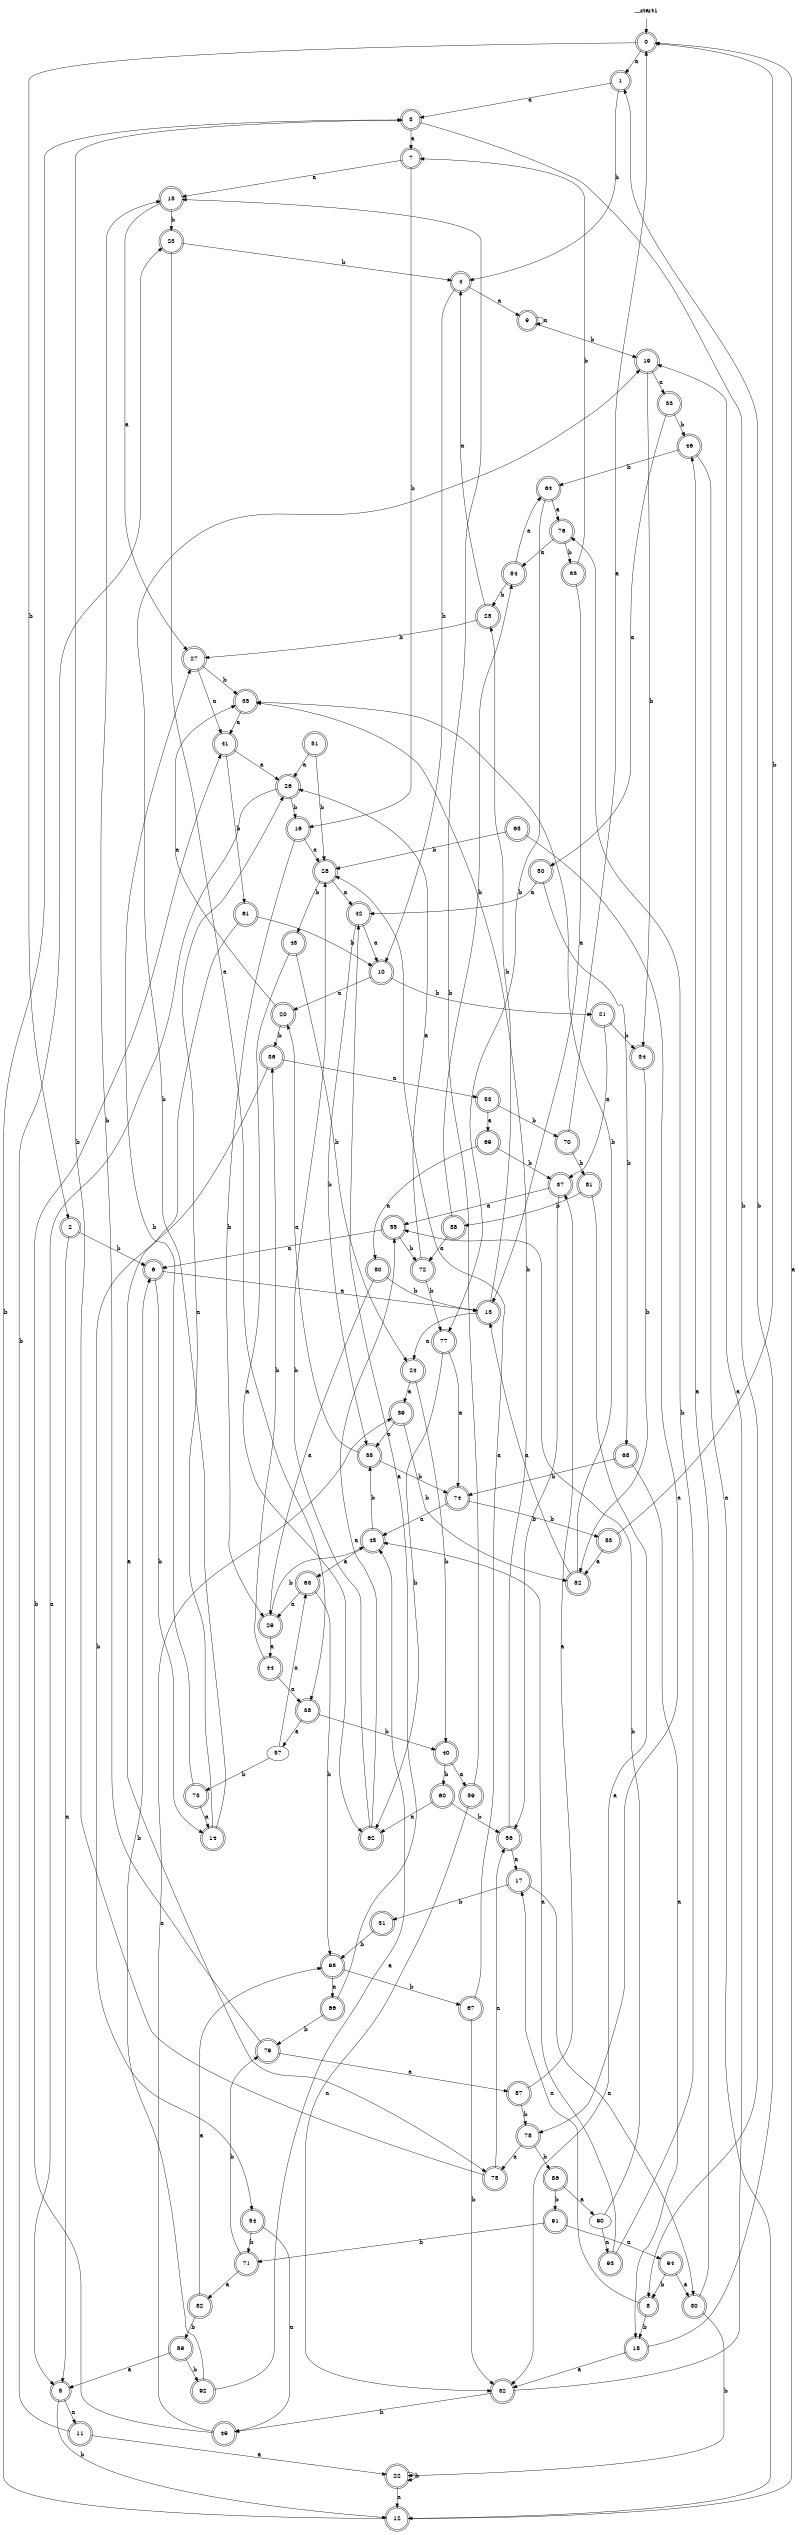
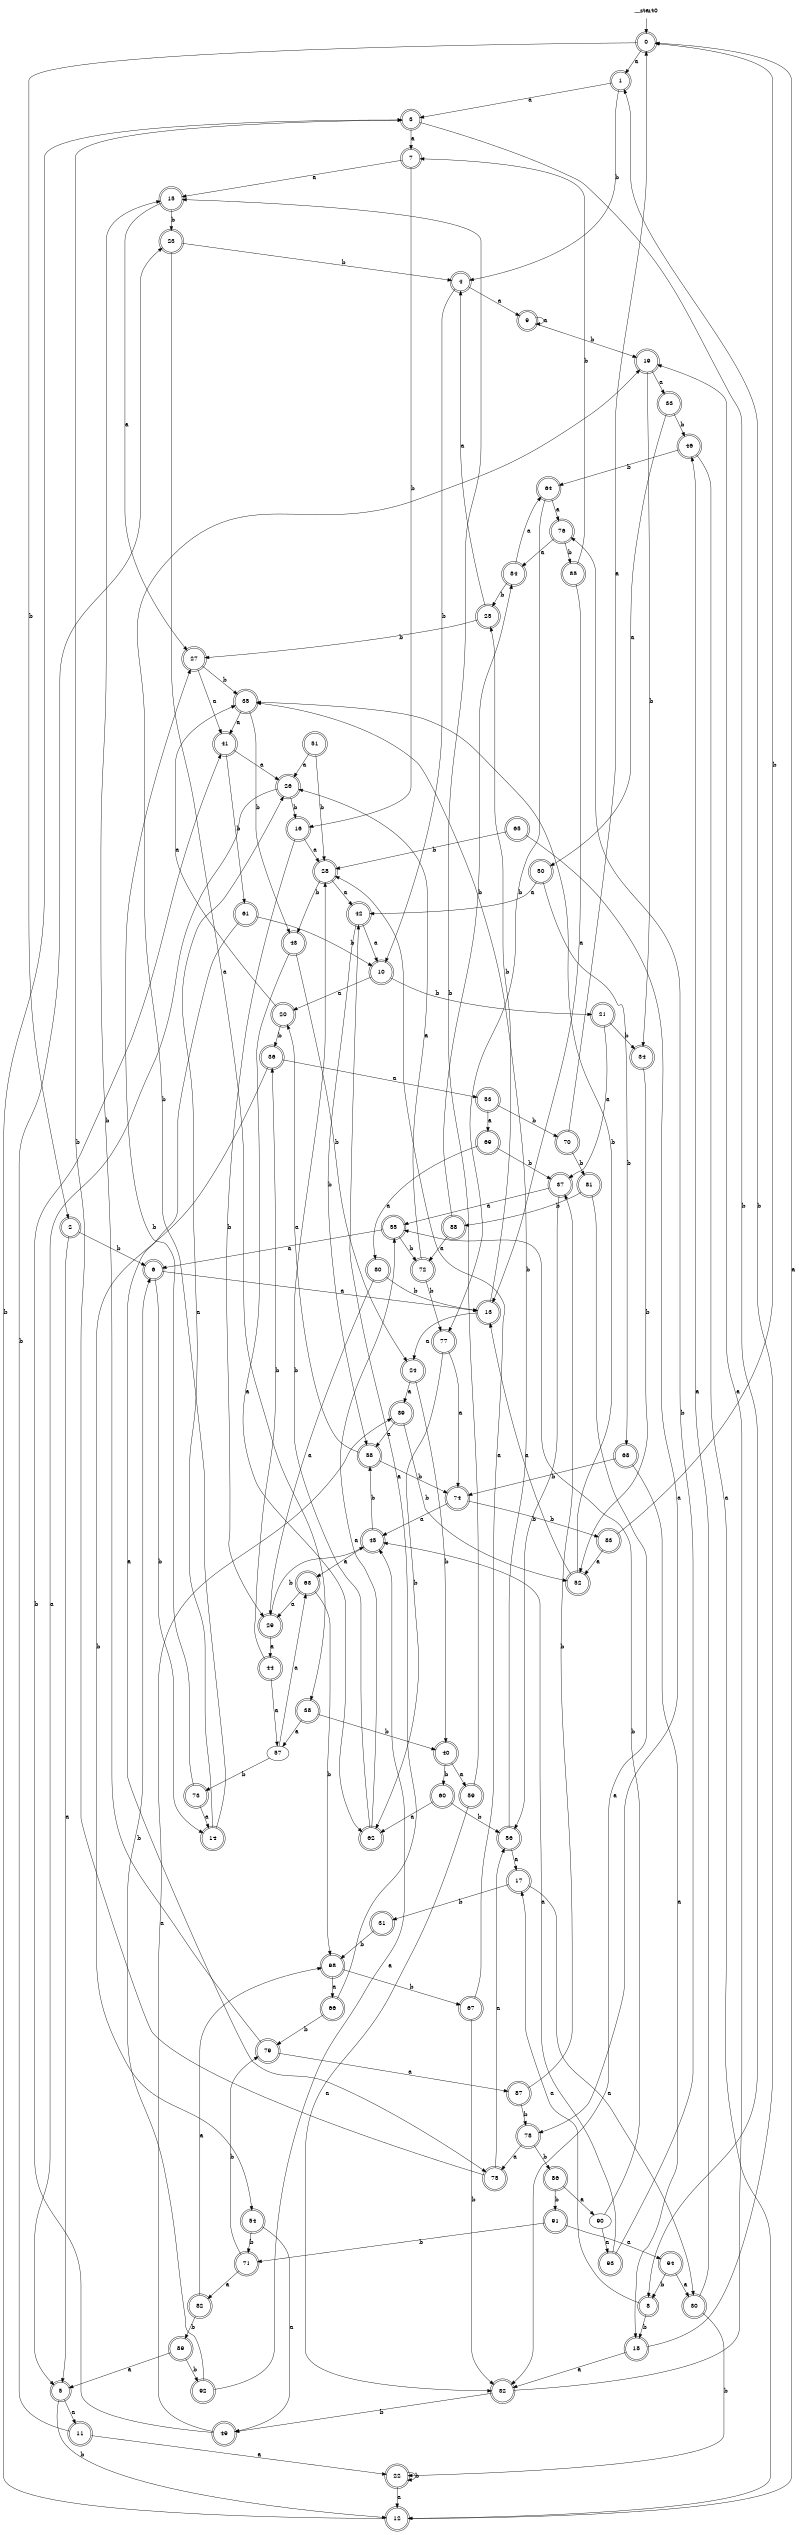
node "__start1": label "__start1" -> "__start0"
edge "35" -> "43": added, label "b"
edge "87" -> "37": label "a" -> "b"
edge "44" -> "38": now "44" -> "57"
